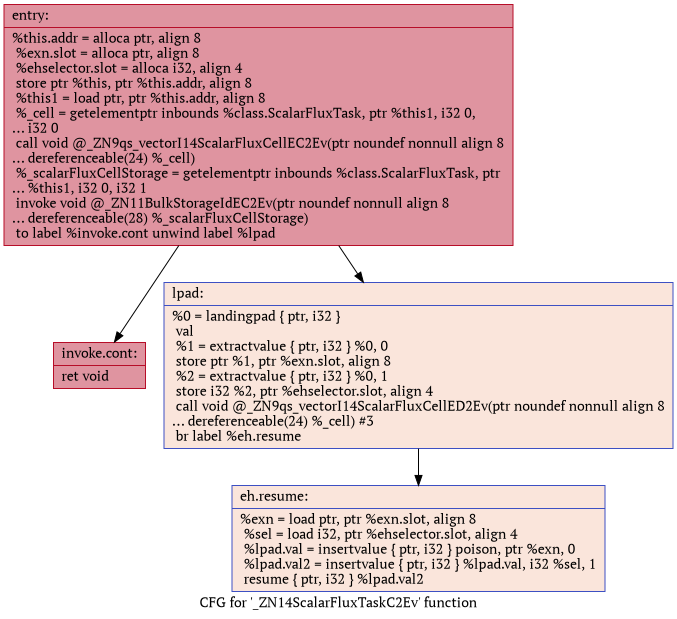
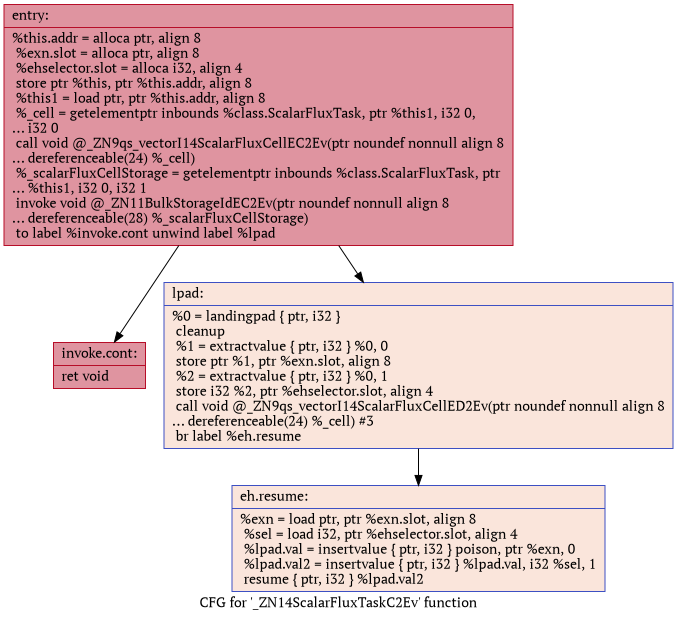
node "lpad:": text "val" -> "cleanup"
